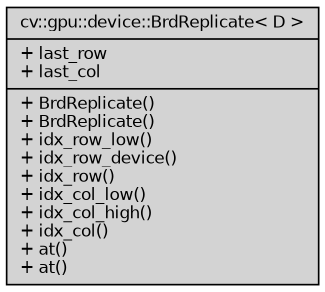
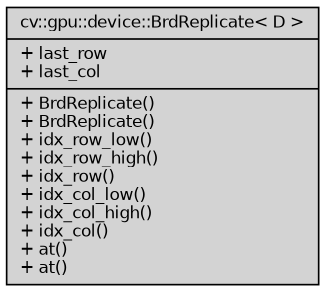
node "cv::gpu::device::BrdReplicate< D >": text "+ idx_row_device()" -> "+ idx_row_high()"
